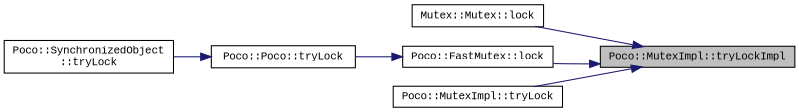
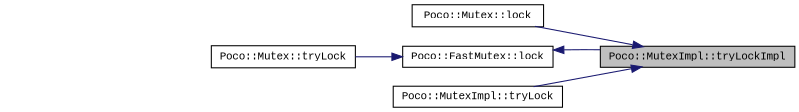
node "Mutex::Mutex::lock": label "Mutex::Mutex::lock" -> "Poco::Mutex::lock"
node "Poco::SynchronizedObject ::tryLock": removed
node "Poco::Poco::tryLock": label "Poco::Poco::tryLock" -> "Poco::Mutex::tryLock"
edge "Poco::FastMutex::lock" -> "Poco::MutexImpl::tryLockImpl": reversed
